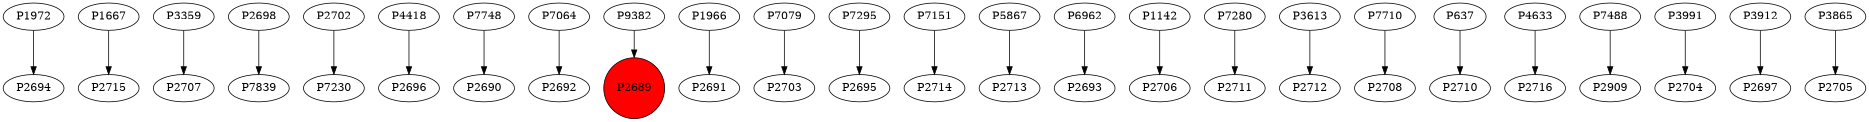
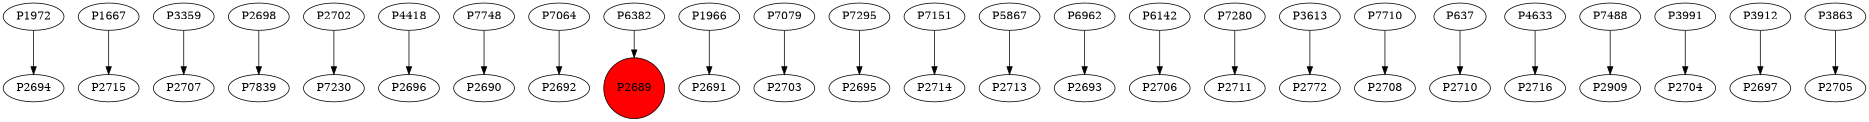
node "P9382": label "P9382" -> "P6382"
node "P1142": label "P1142" -> "P6142"
node "P3865": label "P3865" -> "P3863"
node "P2712": label "P2712" -> "P2772"
